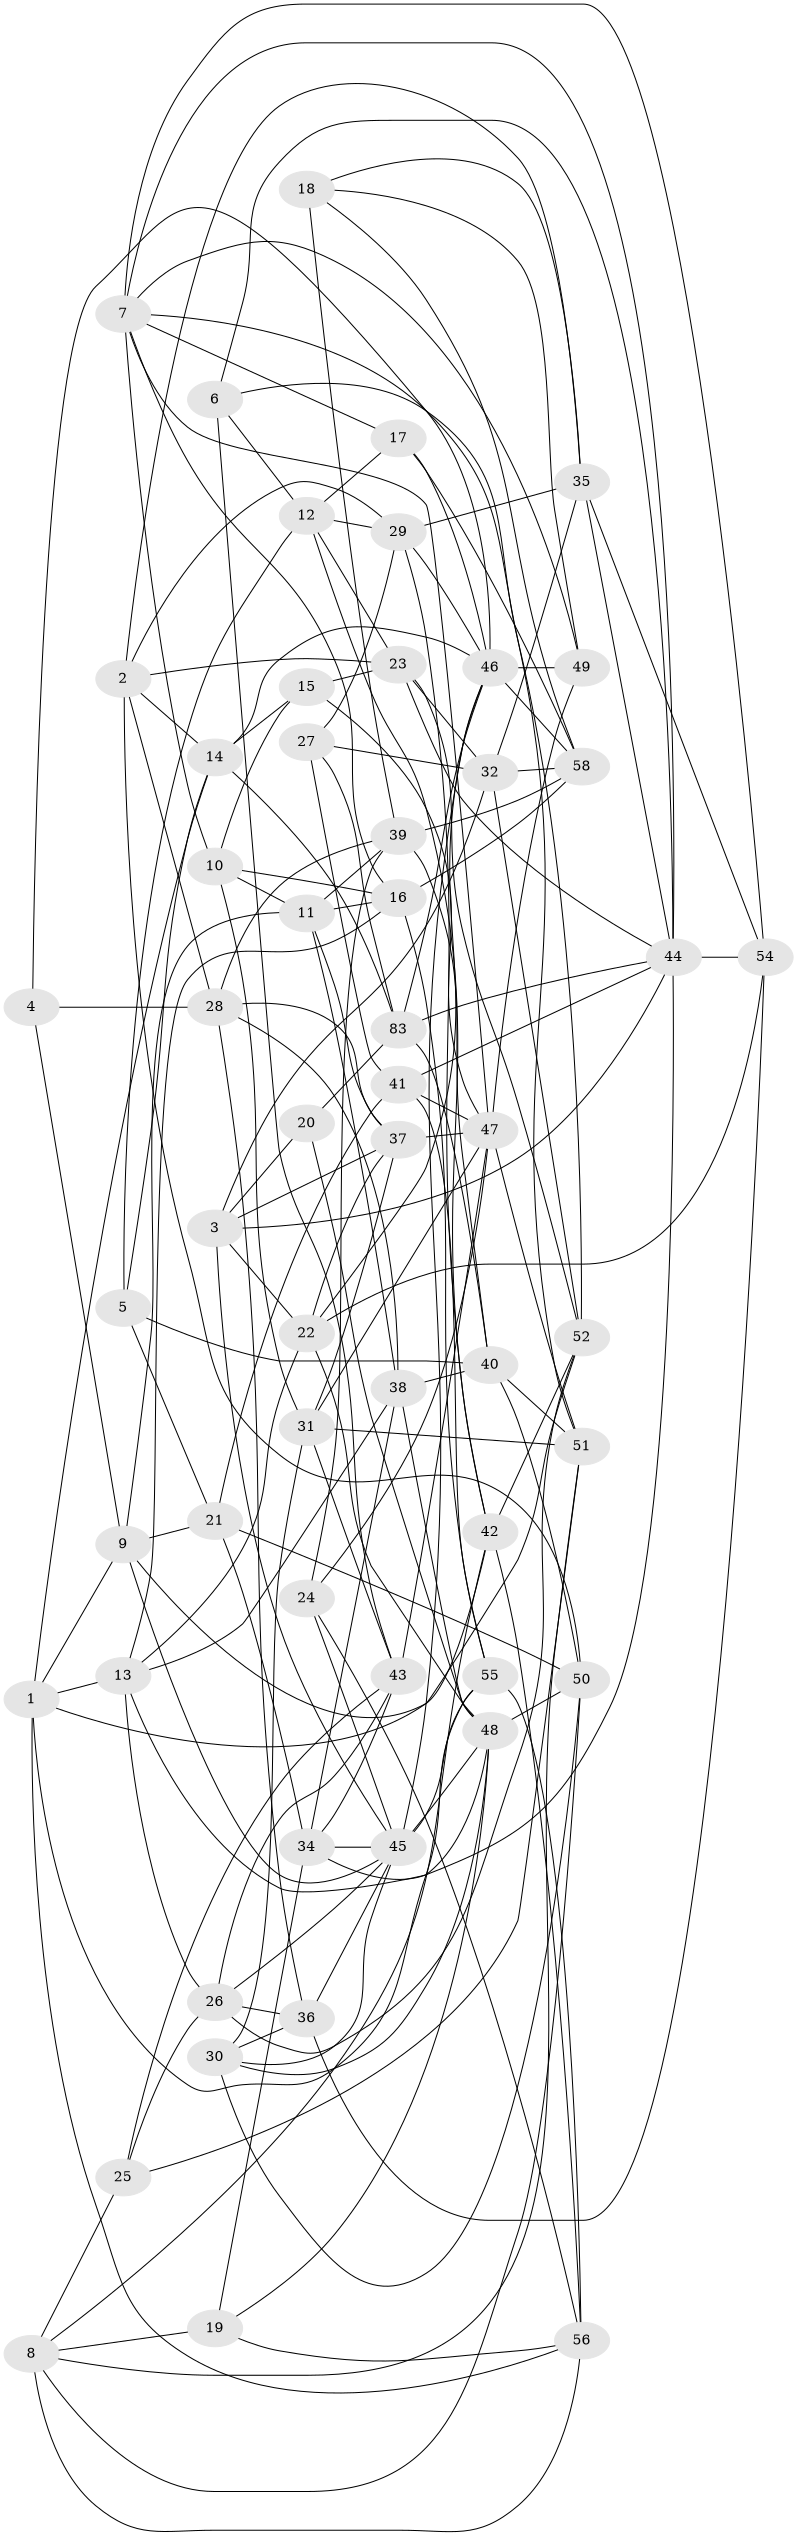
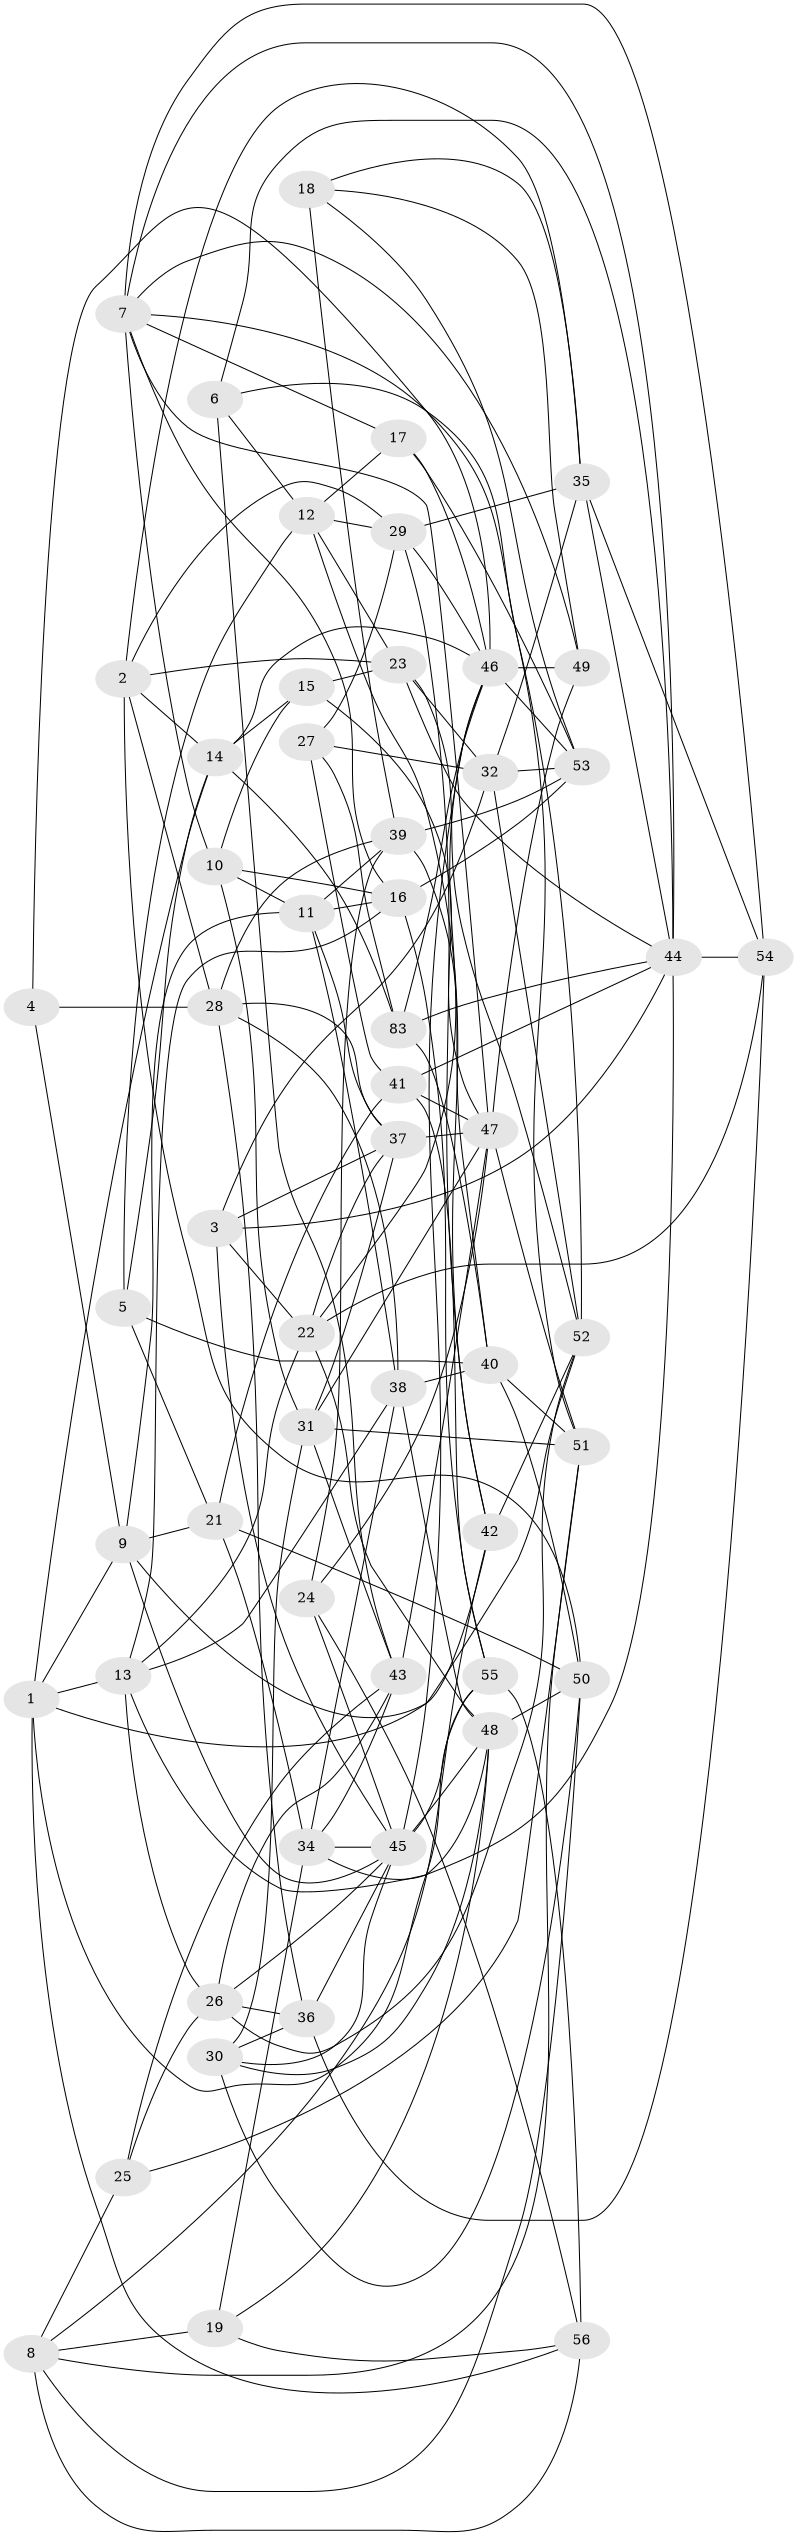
node "58": label "58" -> "53"
node "20": removed
edge "42" -- "56": removed
